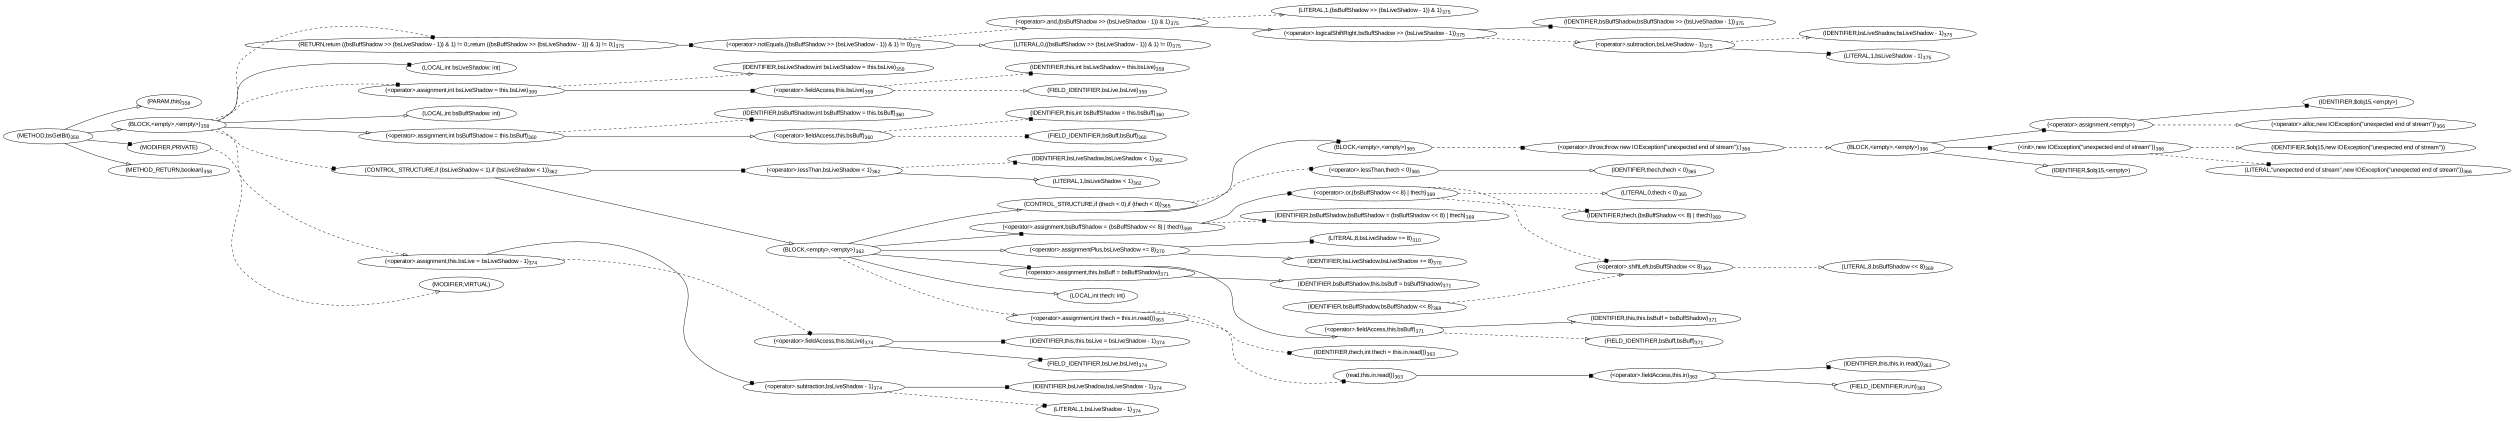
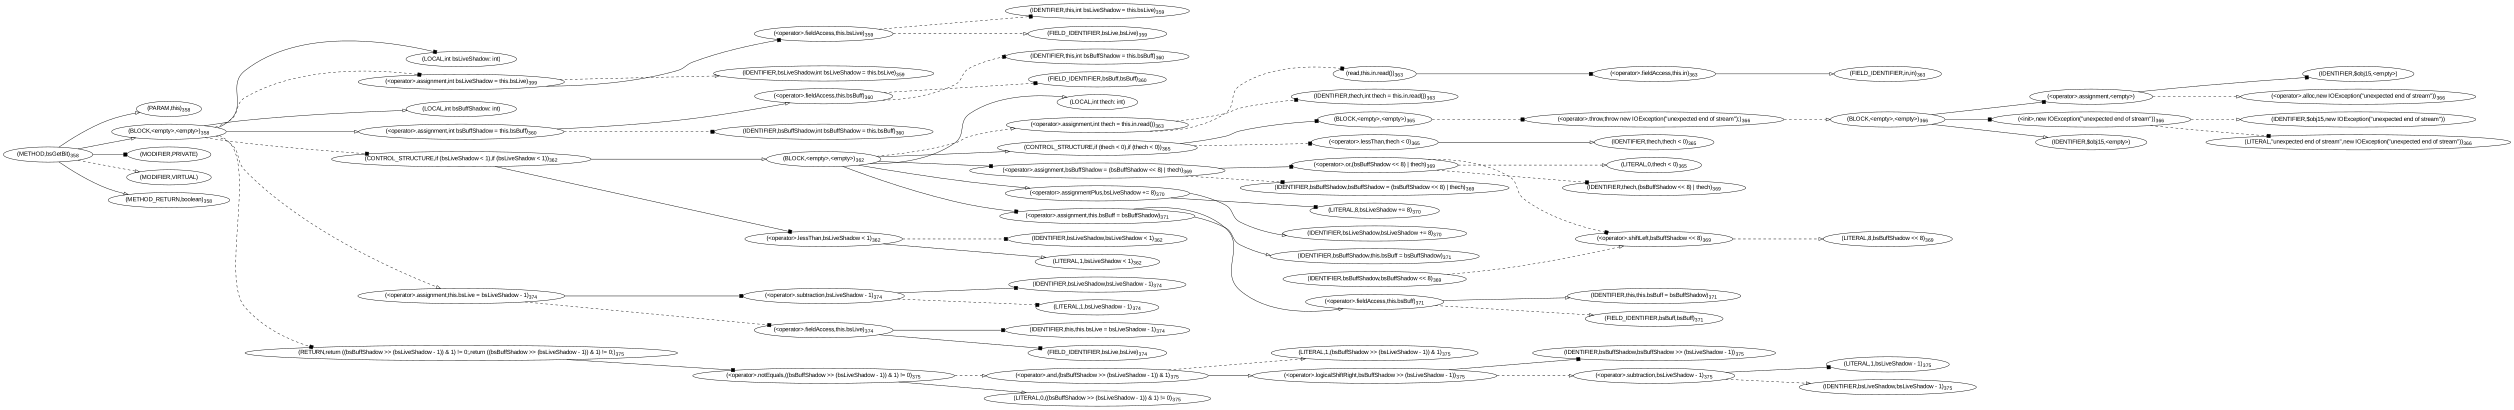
node "(LITERAL,8,bsLiveShadow += 8)": text "310" -> "370"
edge "(MODIFIER,PRIVATE)" -> "(MODIFIER,VIRTUAL)": now "(METHOD,bsGetBit)" -> "(MODIFIER,VIRTUAL)"
node "(IDENTIFIER,this,this.in.read())": removed
